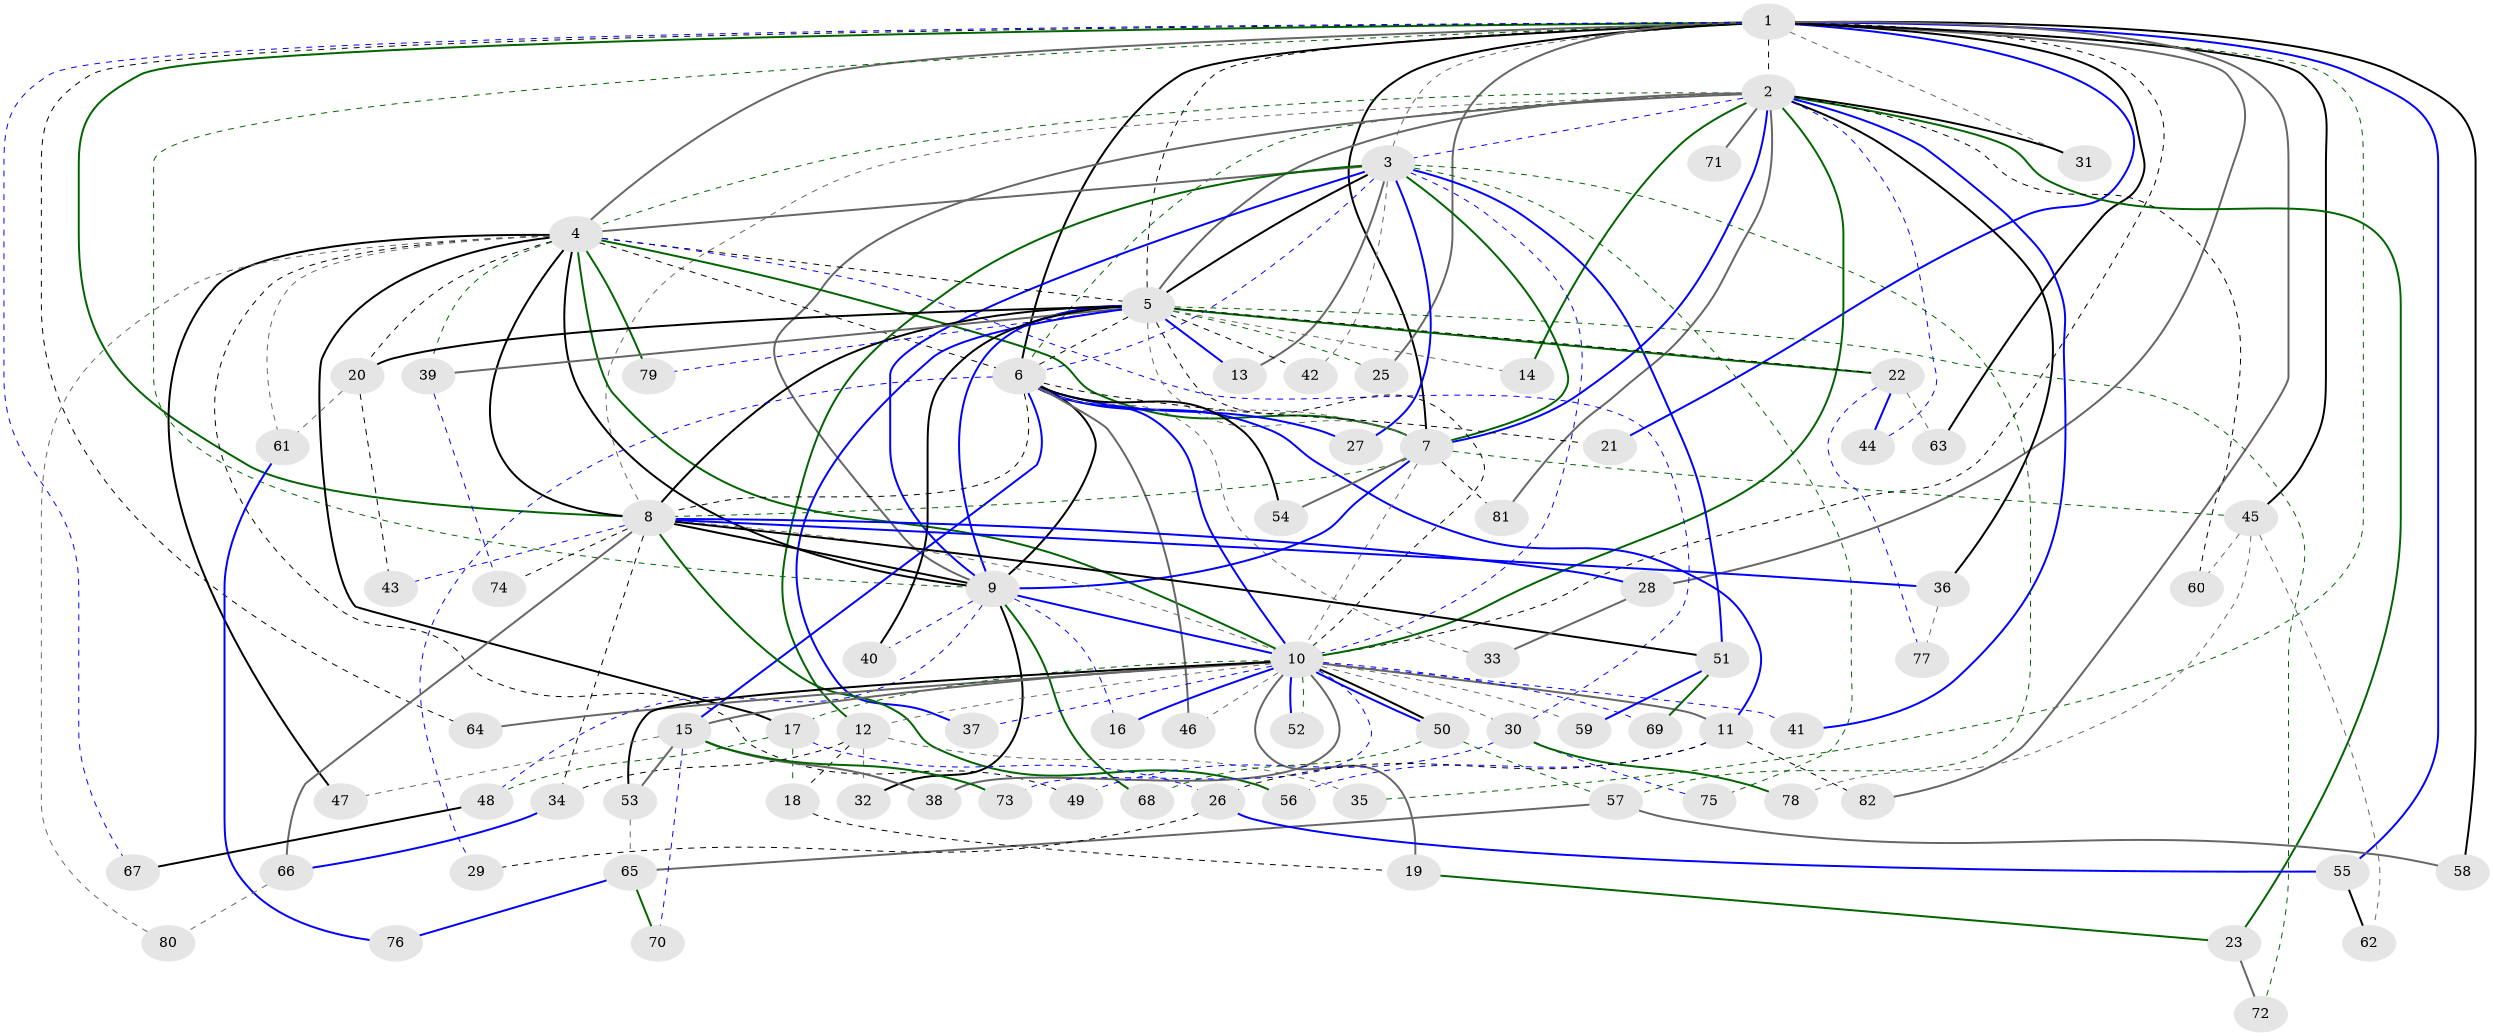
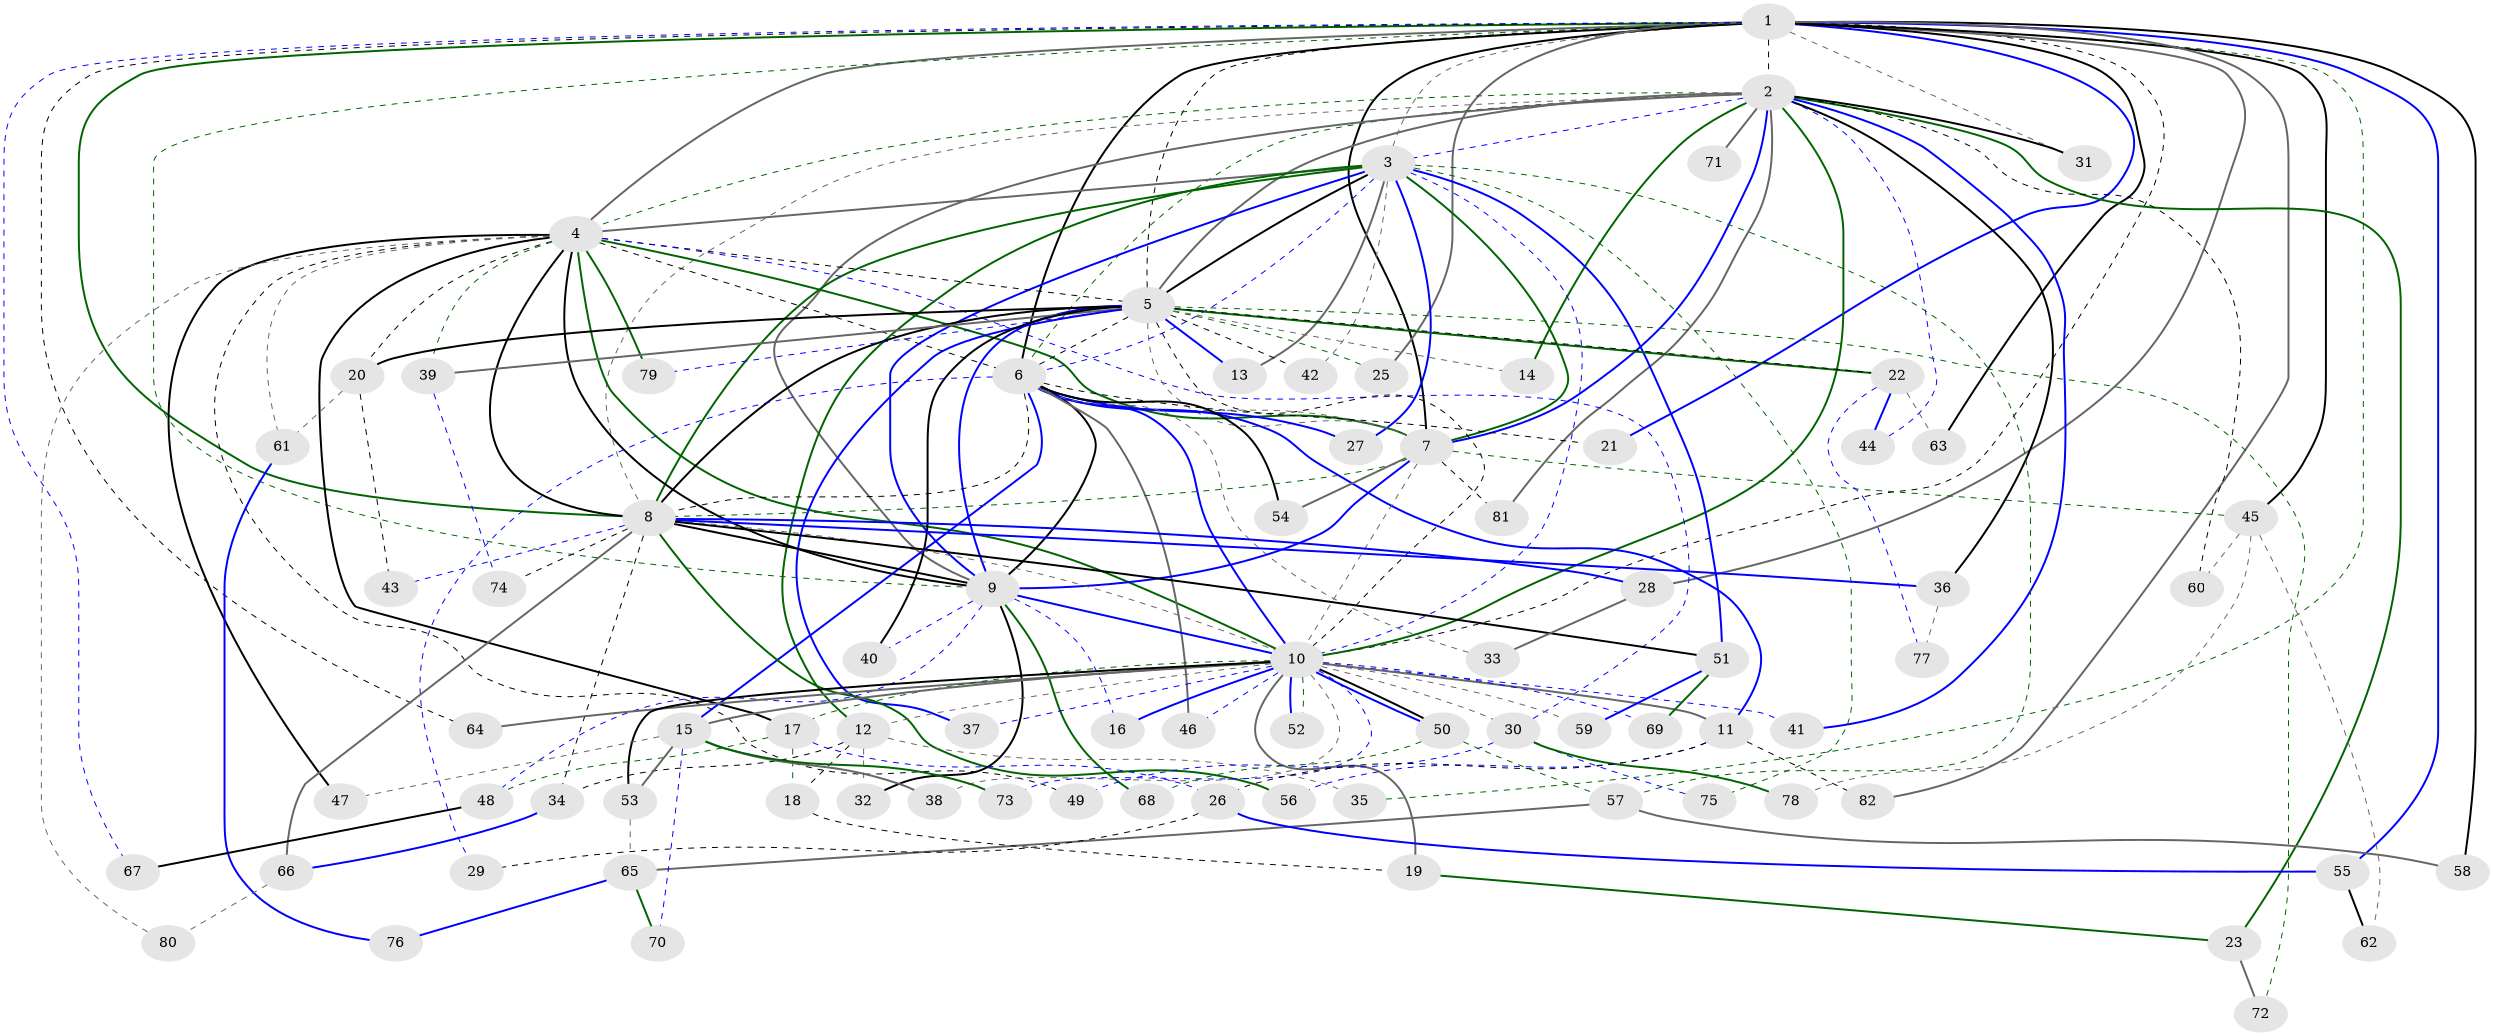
edge "3" -- "8": added
edge "10" -- "46": color gray40 -> blue
edge "10" -- "38": style bold -> dashed
